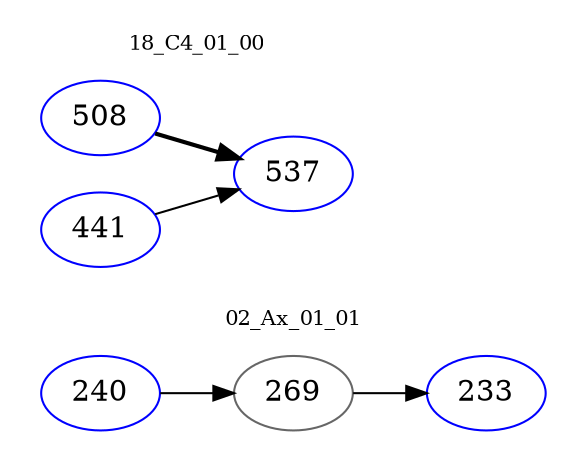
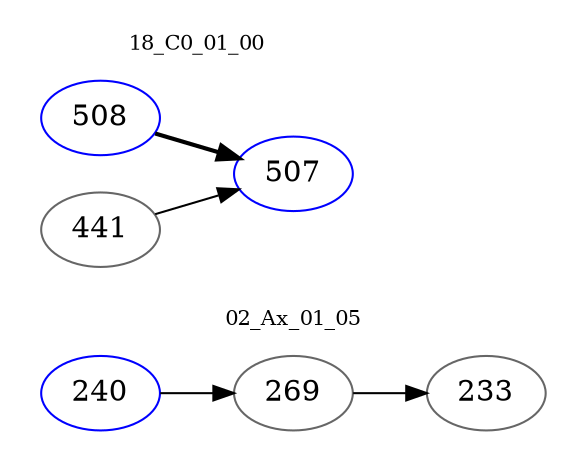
cluster "18_C4_01_00": label "18_C4_01_00" -> "18_C0_01_00"
node "537": label "537" -> "507"
node "441": color blue -> gray40
cluster "02_Ax_01_01": label "02_Ax_01_01" -> "02_Ax_01_05"
node "233": color blue -> gray40
